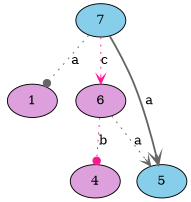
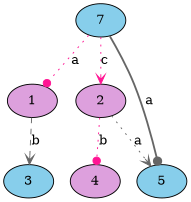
edge "7" -> "1": color gray40 -> deeppink
edge "7" -> "5": arrowhead vee -> dot
node "6": label "6" -> "2"
node "3": added
